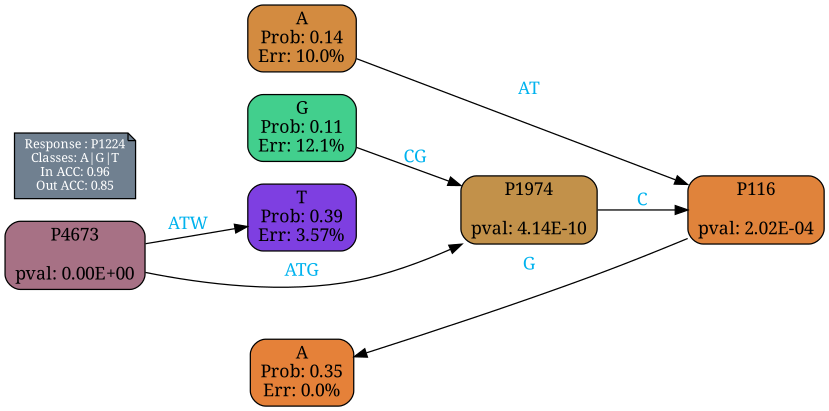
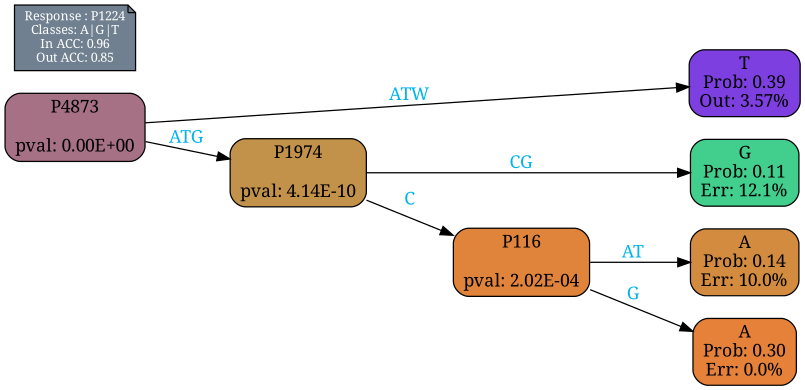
edge "A Prob: 0.14 Err: 10.0%" -> "P116 pval: 2.02E-04": reversed
edge "G Prob: 0.11 Err: 12.1%" -> "P1974 pval: 4.14E-10": reversed
node "T Prob: 0.39 Err: 3.57%": label "T Prob: 0.39 Err: 3.57%" -> "T Prob: 0.39 Out: 3.57%"
node "P4673 pval: 0.00E+00": label "P4673 pval: 0.00E+00" -> "P4873 pval: 0.00E+00"
node "A Prob: 0.35 Err: 0.0%": label "A Prob: 0.35 Err: 0.0%" -> "A Prob: 0.30 Err: 0.0%"
